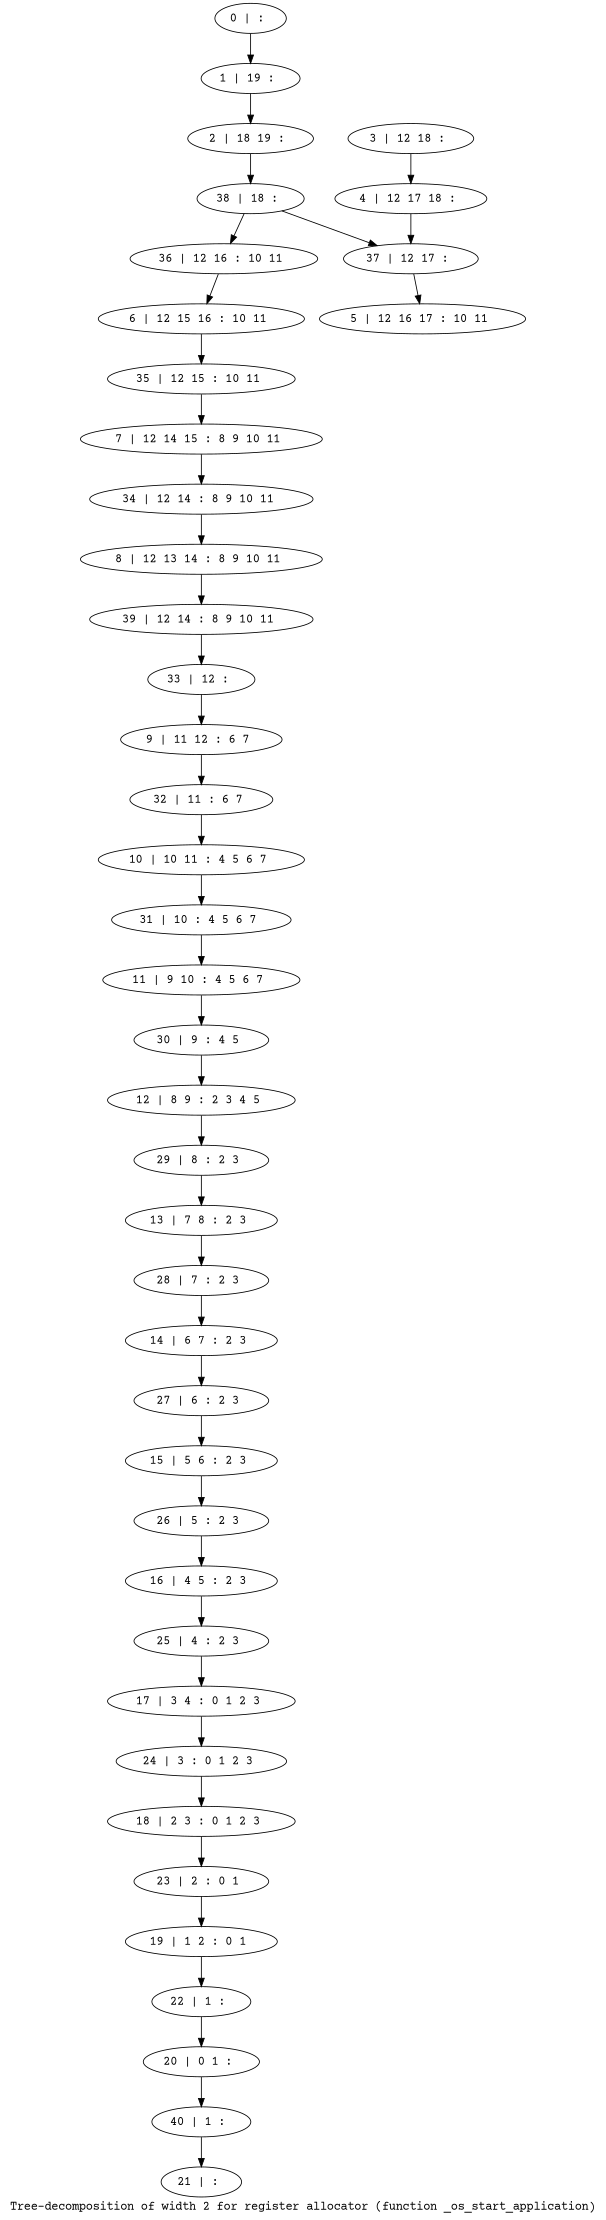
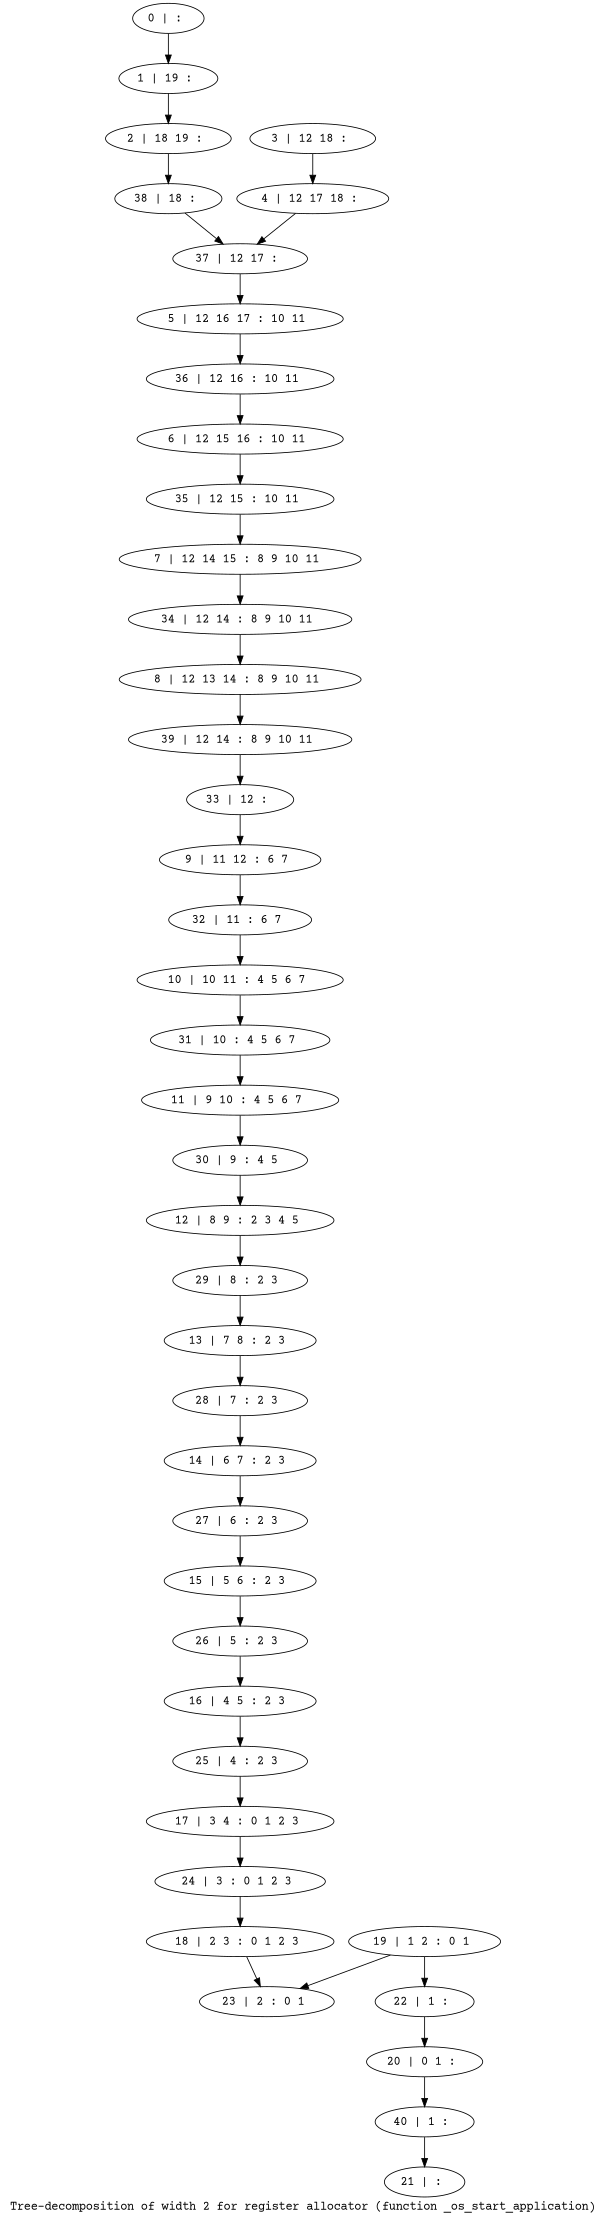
edge "38 | 18 :" -> "36 | 12 16 : 10 11": now "5 | 12 16 17 : 10 11" -> "36 | 12 16 : 10 11"
edge "23 | 2 : 0 1" -> "19 | 1 2 : 0 1": reversed
